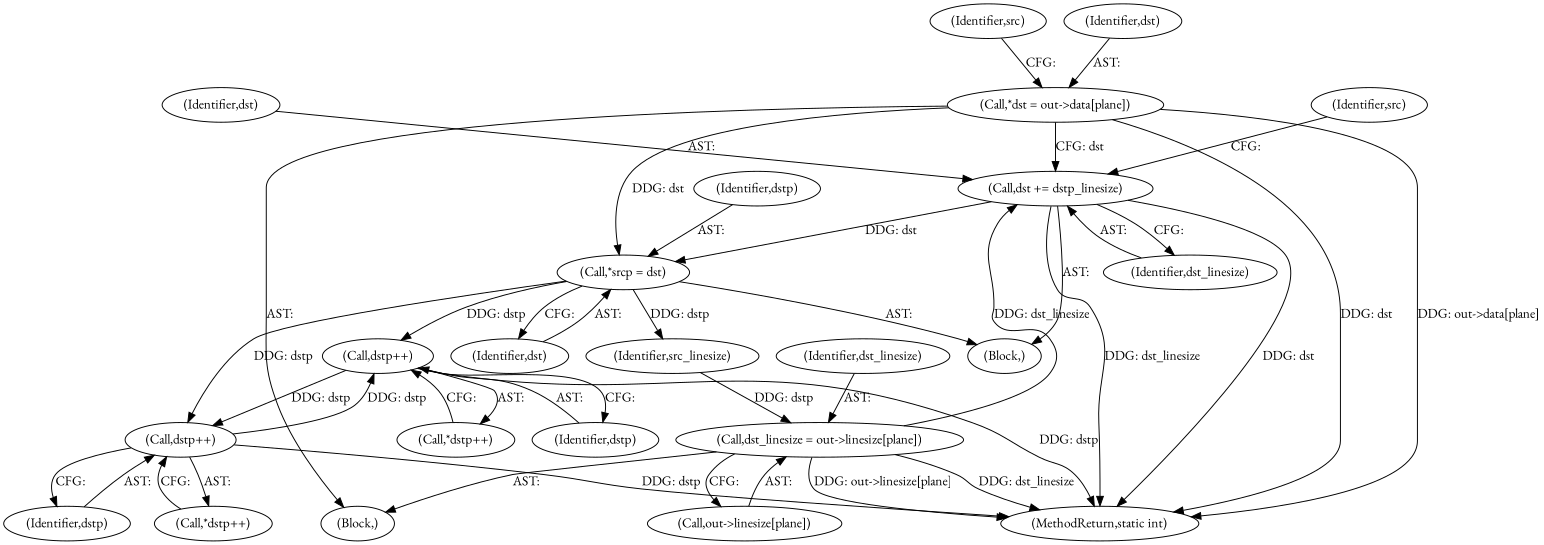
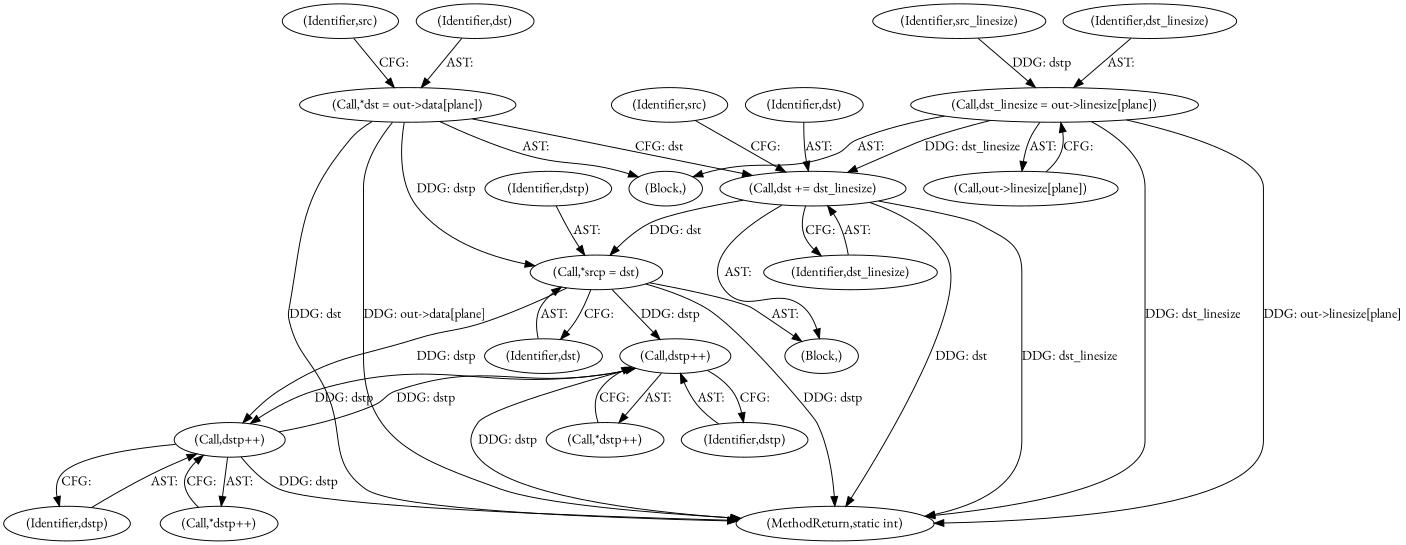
edge "(Call,*dst = out->data[plane])" -> "(Call,*srcp = dst)": label "DDG: dst" -> "DDG: dstp"
node "(Call,dst += dstp_linesize)": label "(Call,dst += dstp_linesize)" -> "(Call,dst += dst_linesize)"
edge "(Call,*srcp = dst)" -> "(Identifier,src_linesize)": now "(Call,*srcp = dst)" -> "(MethodReturn,static int)"
edge "(Call,dst_linesize = out->linesize[plane])" -> "(Call,out->linesize[plane])": label "CFG: " -> "AST: "
edge "(Call,out->linesize[plane])" -> "(Call,dst_linesize = out->linesize[plane])": label "AST: " -> "CFG: "
